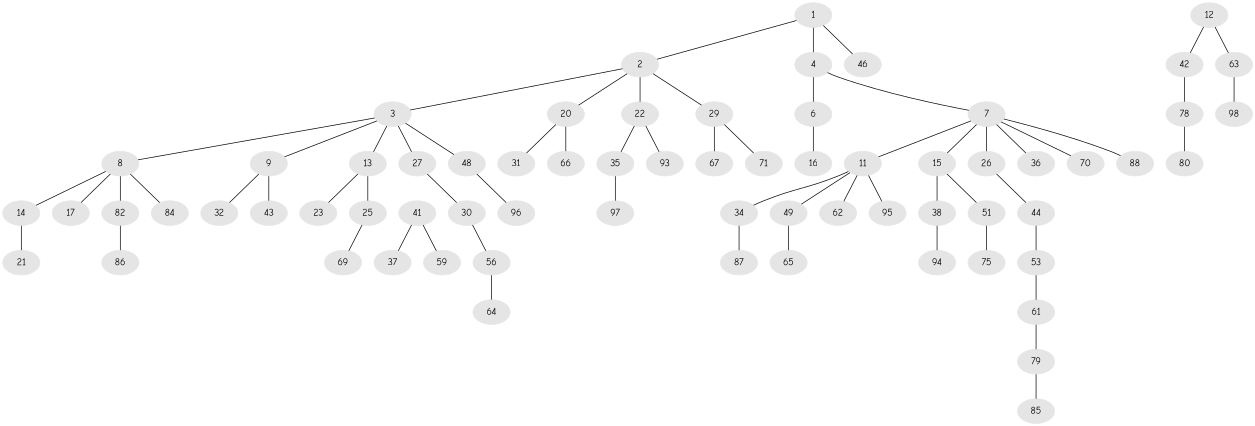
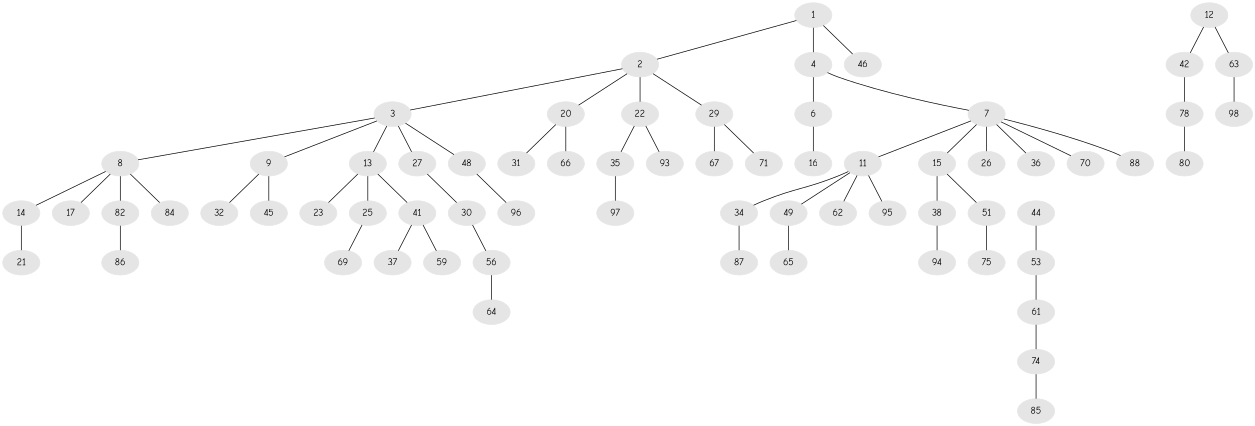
edge "13" -- "41": added
edge "26" -- "44": removed
node "43": label "43" -> "45"
node "79": label "79" -> "74"
